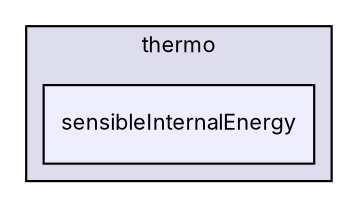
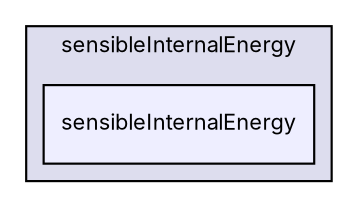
cluster "thermo": label "thermo" -> "sensibleInternalEnergy"
